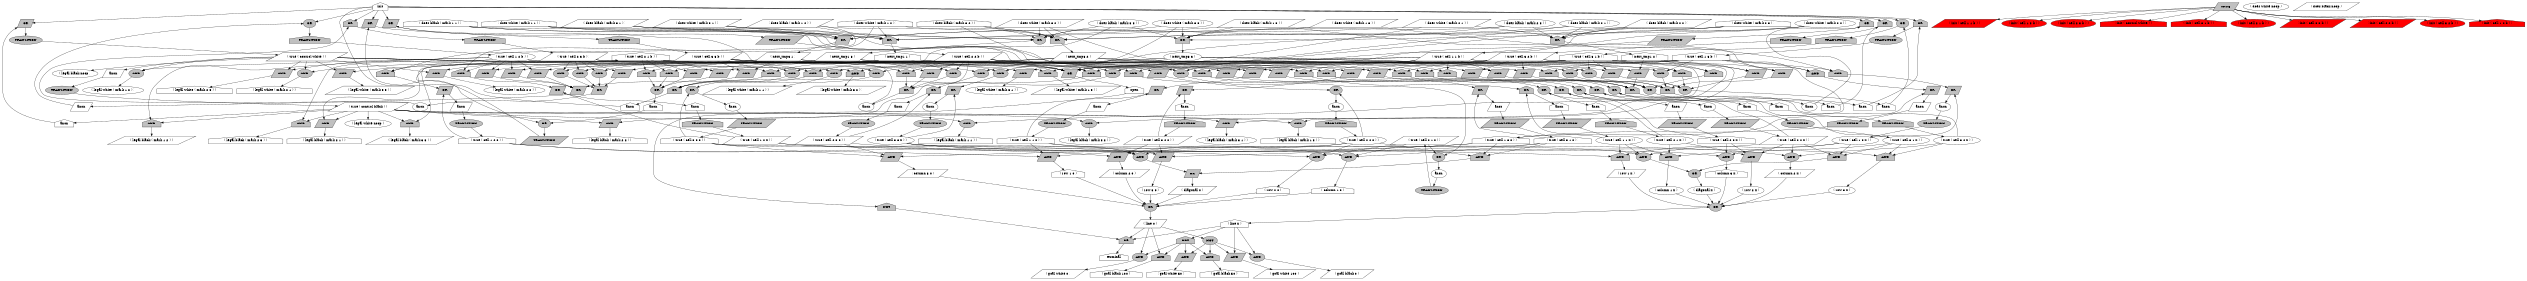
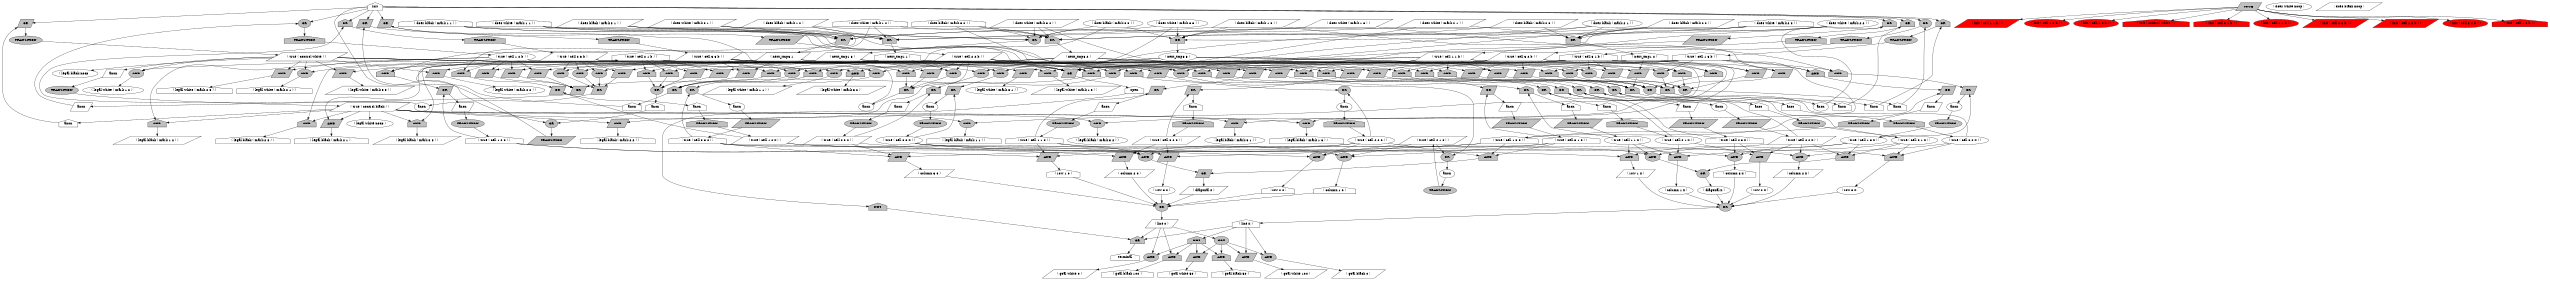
node "( does black ( mark 2 3 ) )": shape ellipse -> parallelogram
